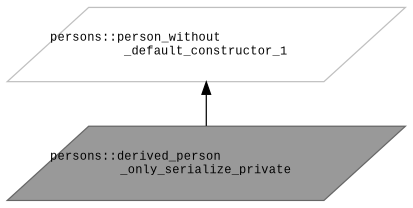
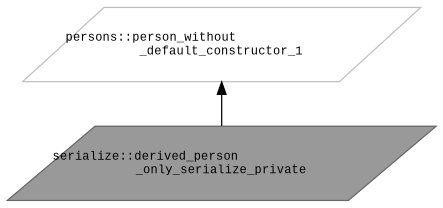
node "persons::derived_person _only_serialize_private": label "persons::derived_person _only_serialize_private" -> "serialize::derived_person _only_serialize_private"
